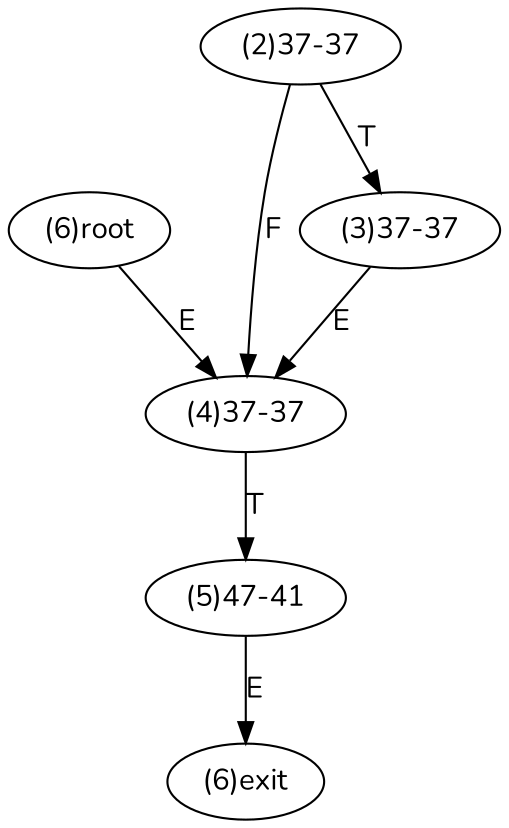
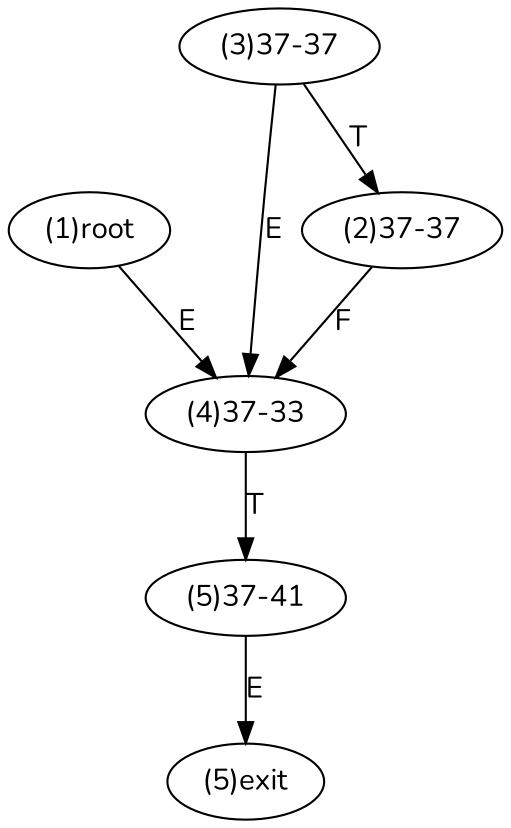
edge "(2)37-37" -> "(3)37-37": reversed
node "(6)root": label "(6)root" -> "(1)root"
node "(4)37-37": label "(4)37-37" -> "(4)37-33"
node "(5)47-41": label "(5)47-41" -> "(5)37-41"
node "(6)exit": label "(6)exit" -> "(5)exit"
